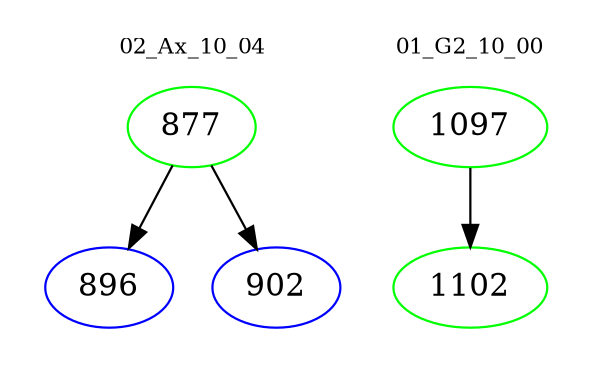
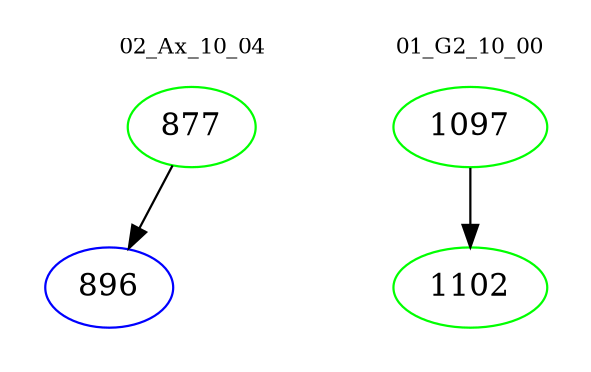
node "902": removed
